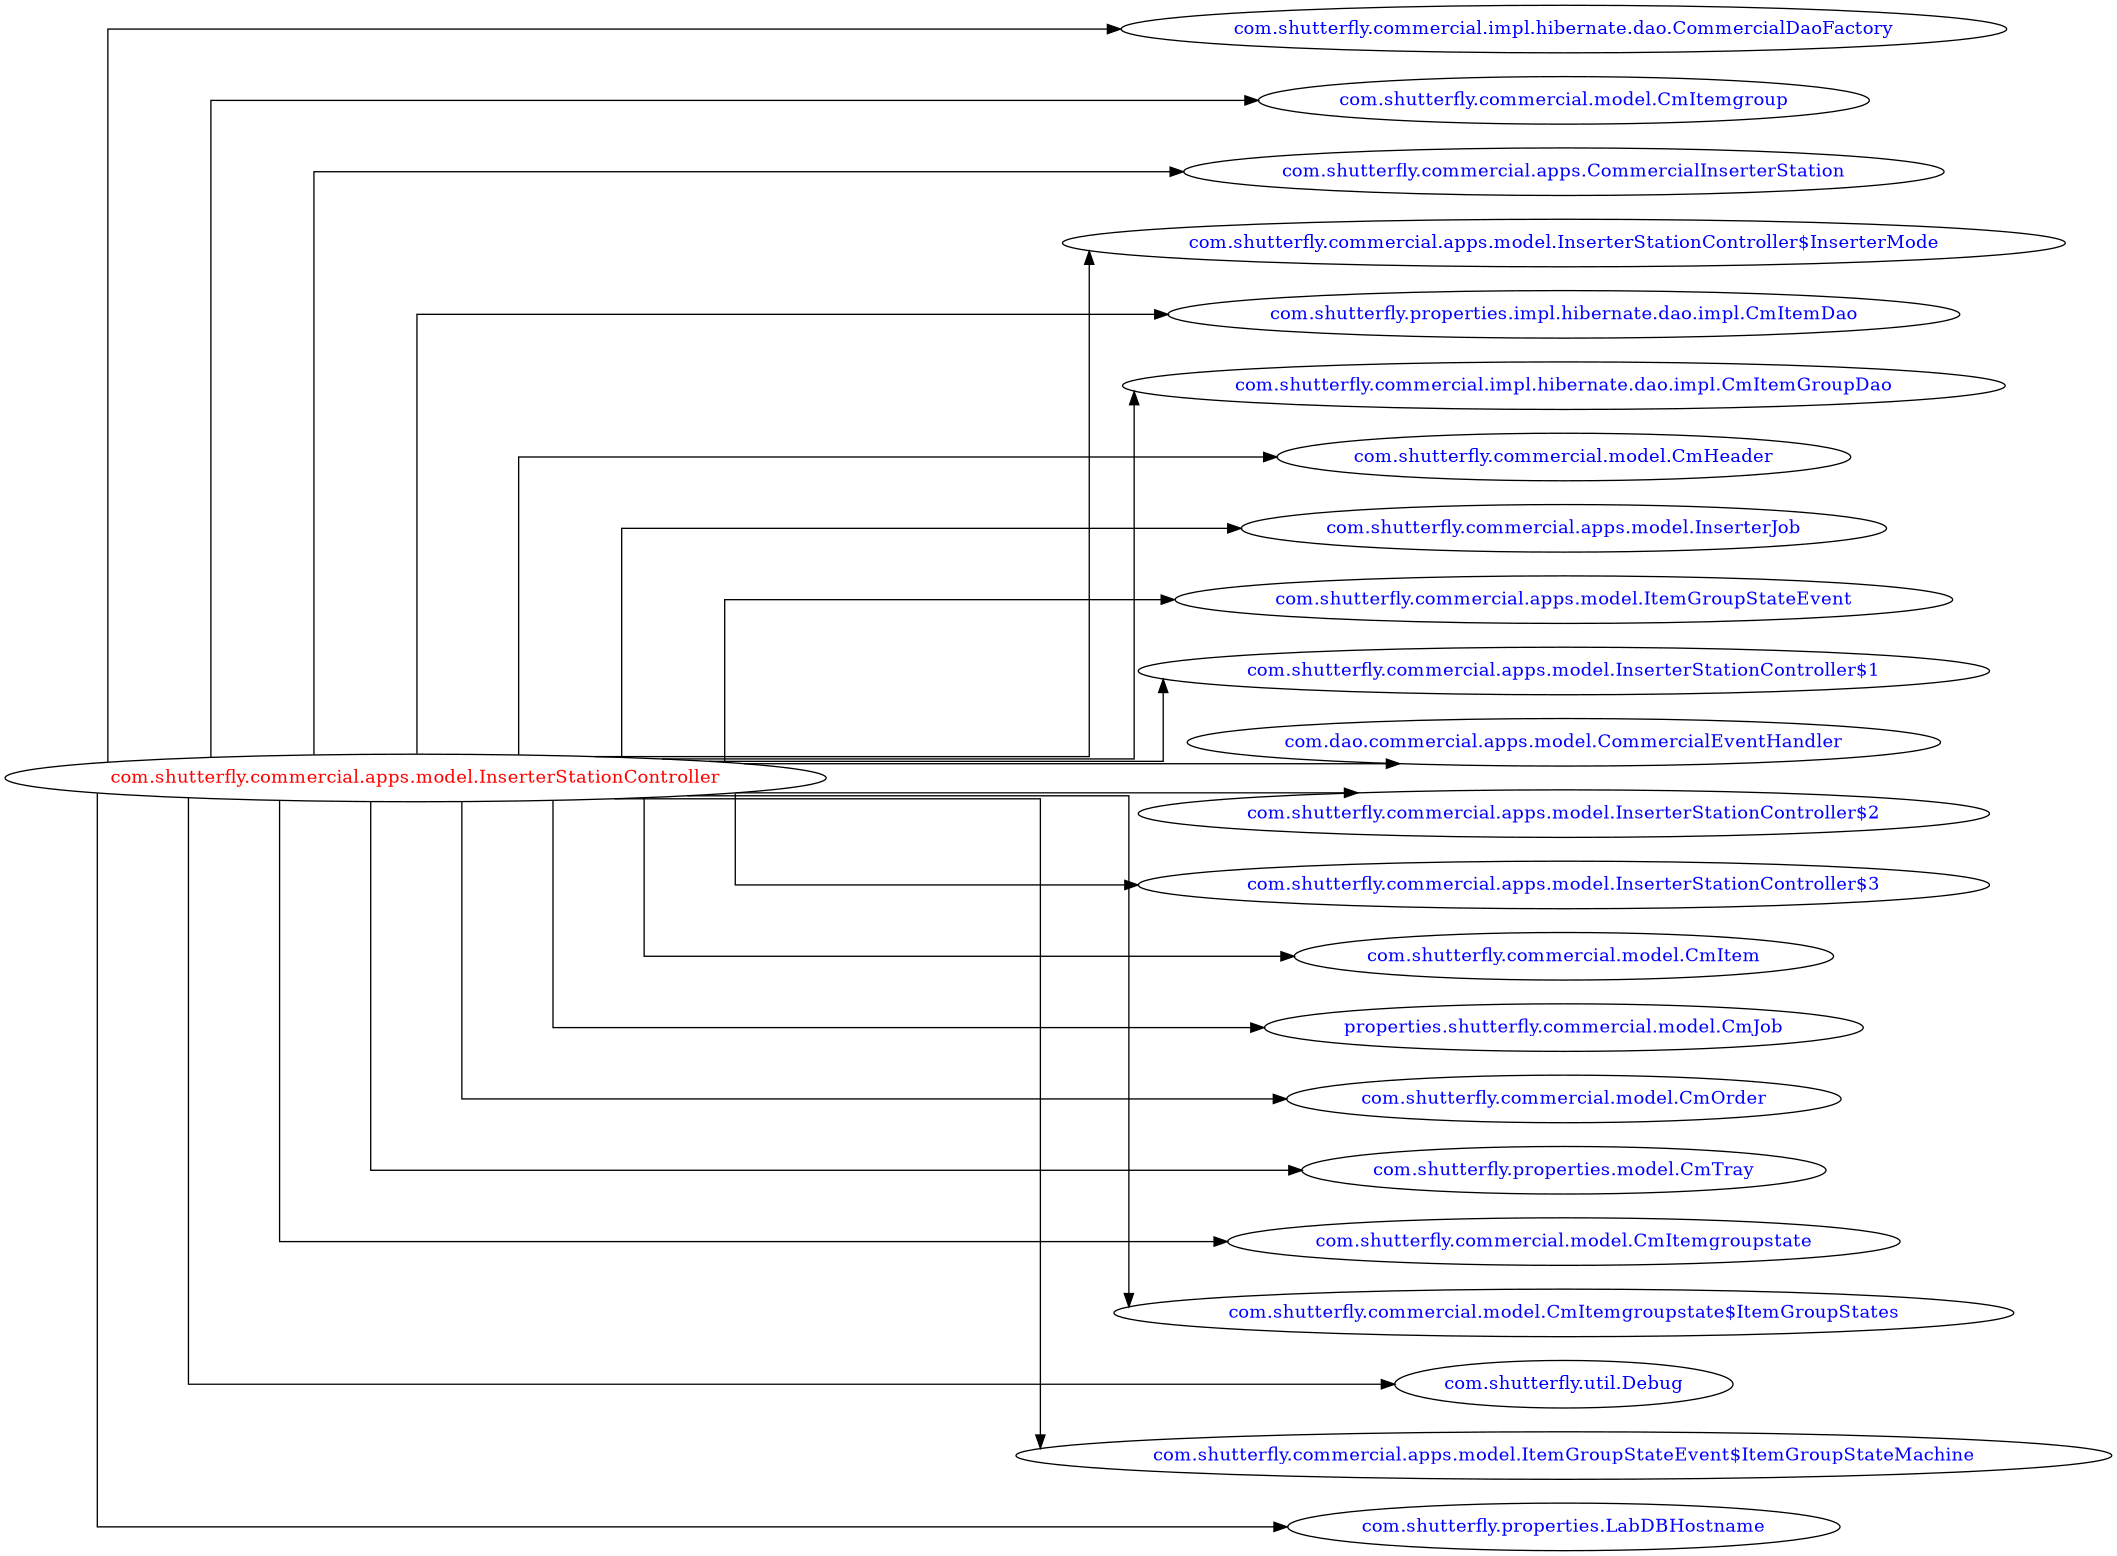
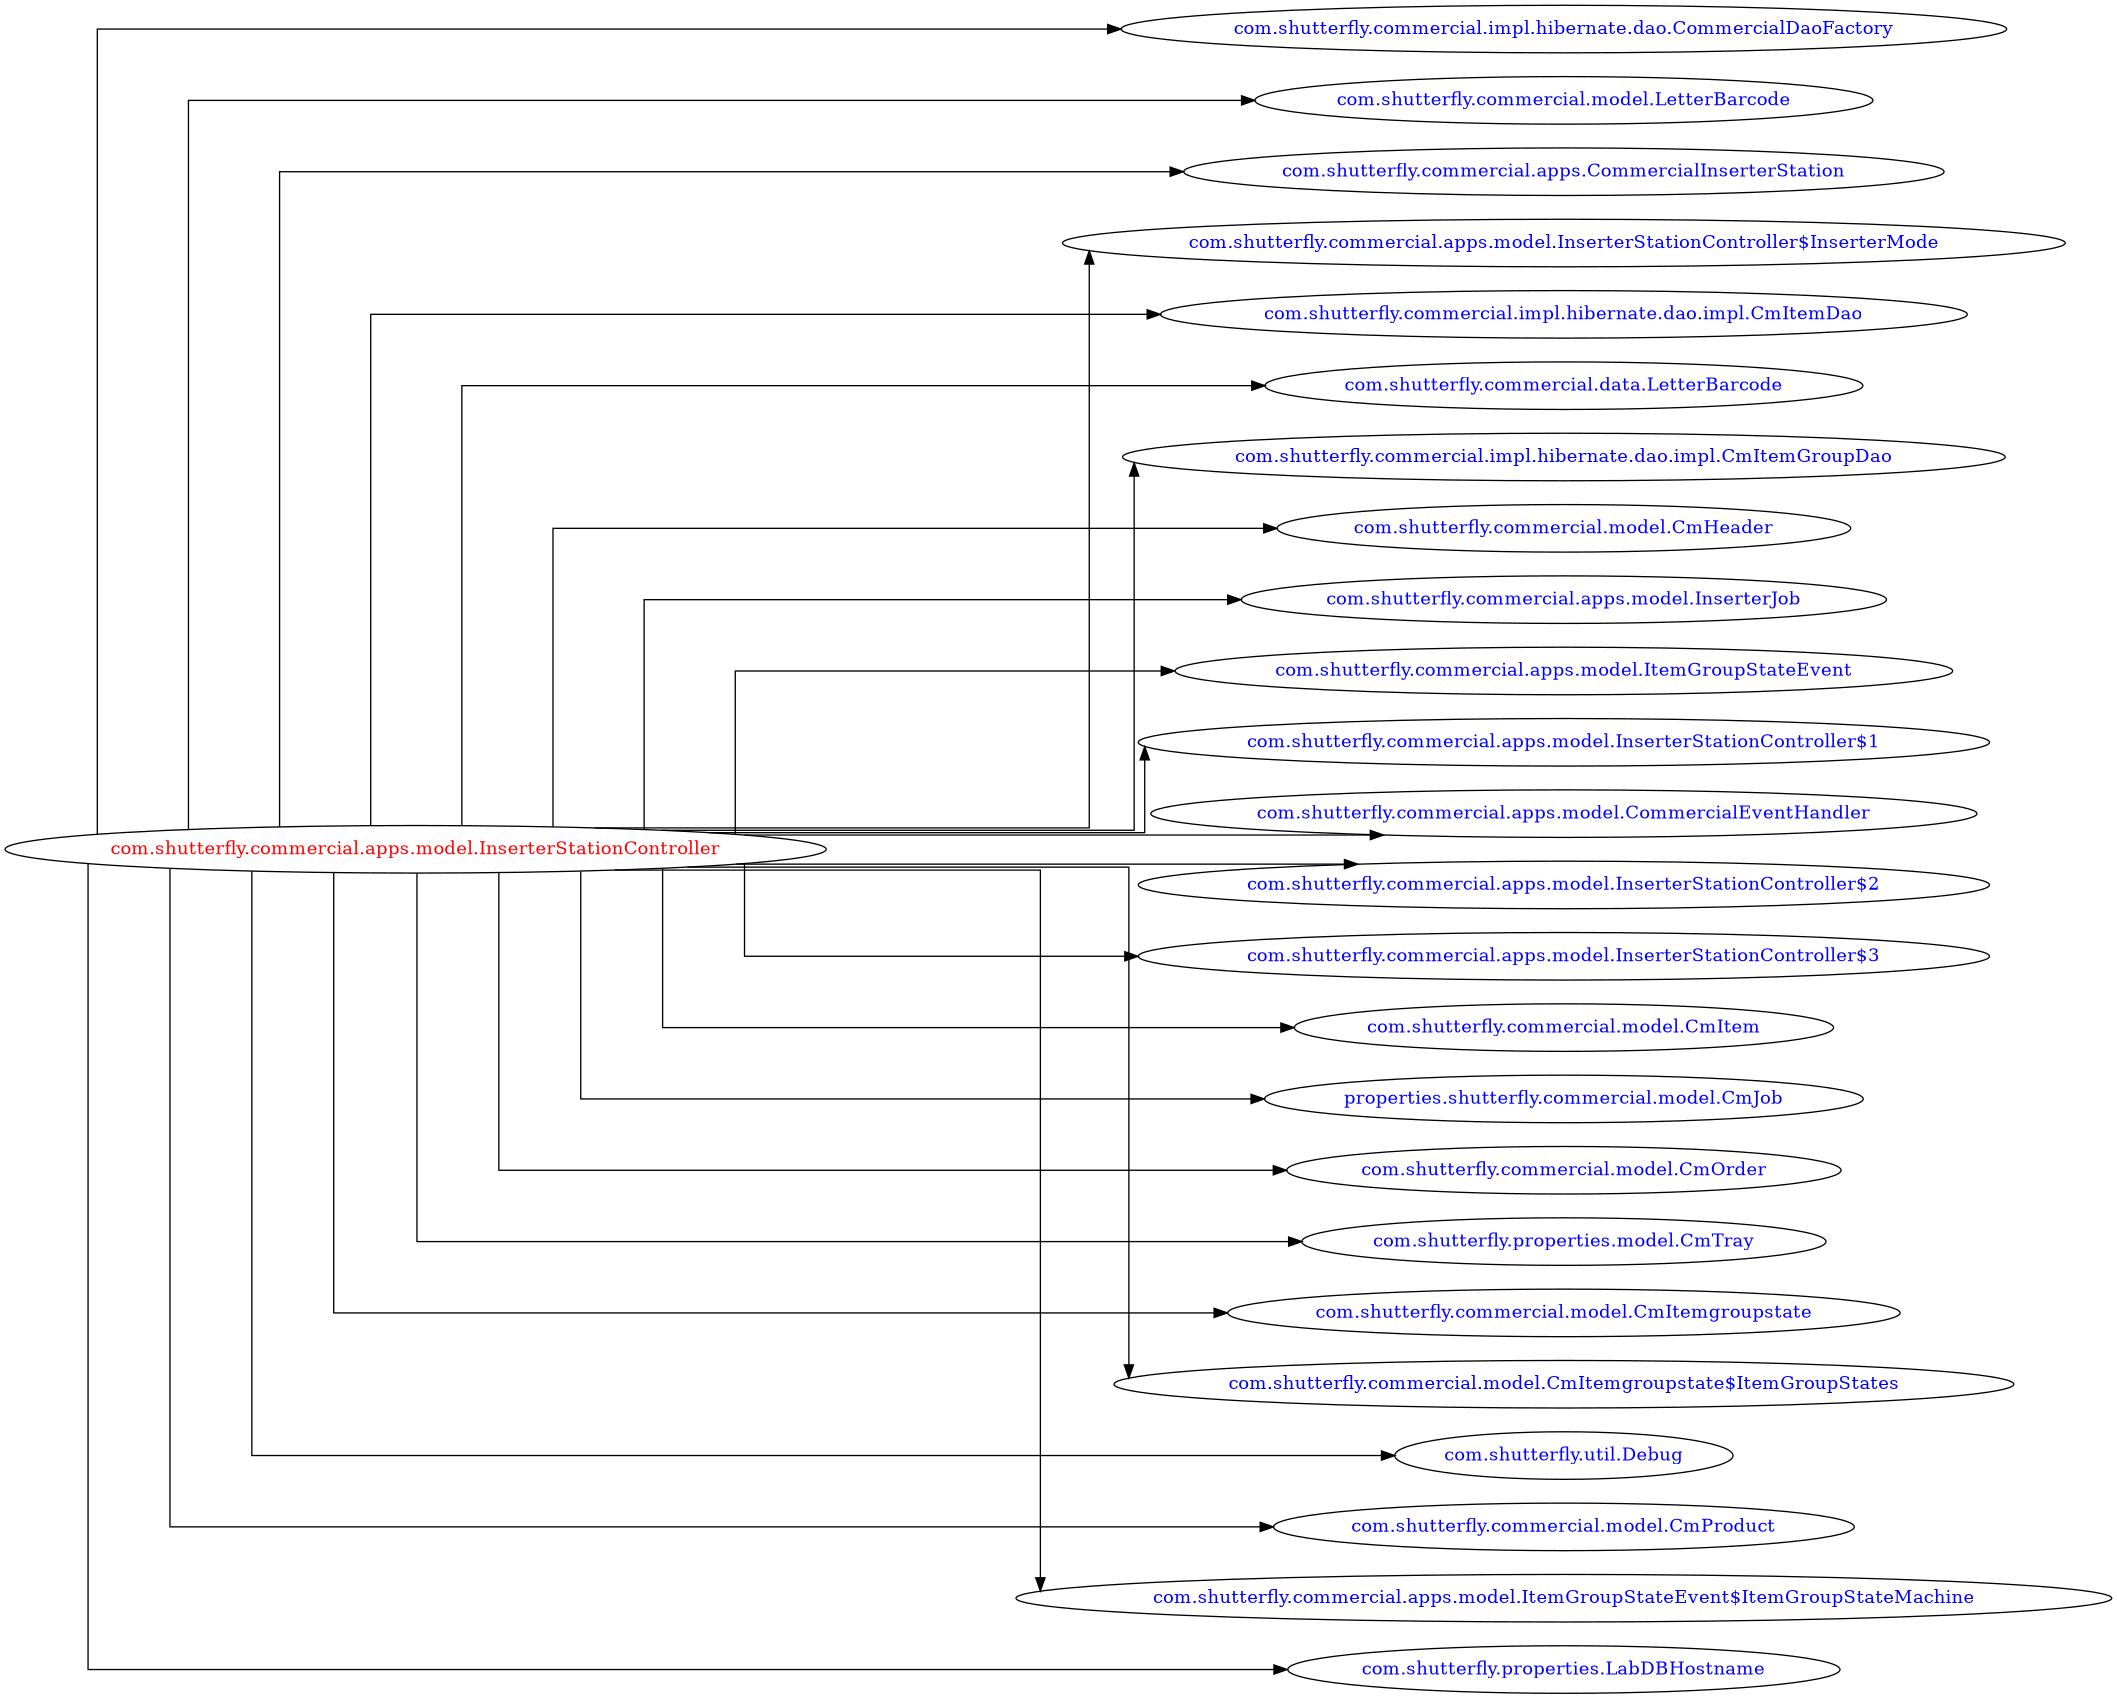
node "com.shutterfly.commercial.model.CmItemgroup": label "com.shutterfly.commercial.model.CmItemgroup" -> "com.shutterfly.commercial.model.LetterBarcode"
node "com.shutterfly.properties.impl.hibernate.dao.impl.CmItemDao": label "com.shutterfly.properties.impl.hibernate.dao.impl.CmItemDao" -> "com.shutterfly.commercial.impl.hibernate.dao.impl.CmItemDao"
node "com.shutterfly.commercial.data.LetterBarcode": added
node "com.dao.commercial.apps.model.CommercialEventHandler": label "com.dao.commercial.apps.model.CommercialEventHandler" -> "com.shutterfly.commercial.apps.model.CommercialEventHandler"
node "com.shutterfly.commercial.model.CmProduct": added
